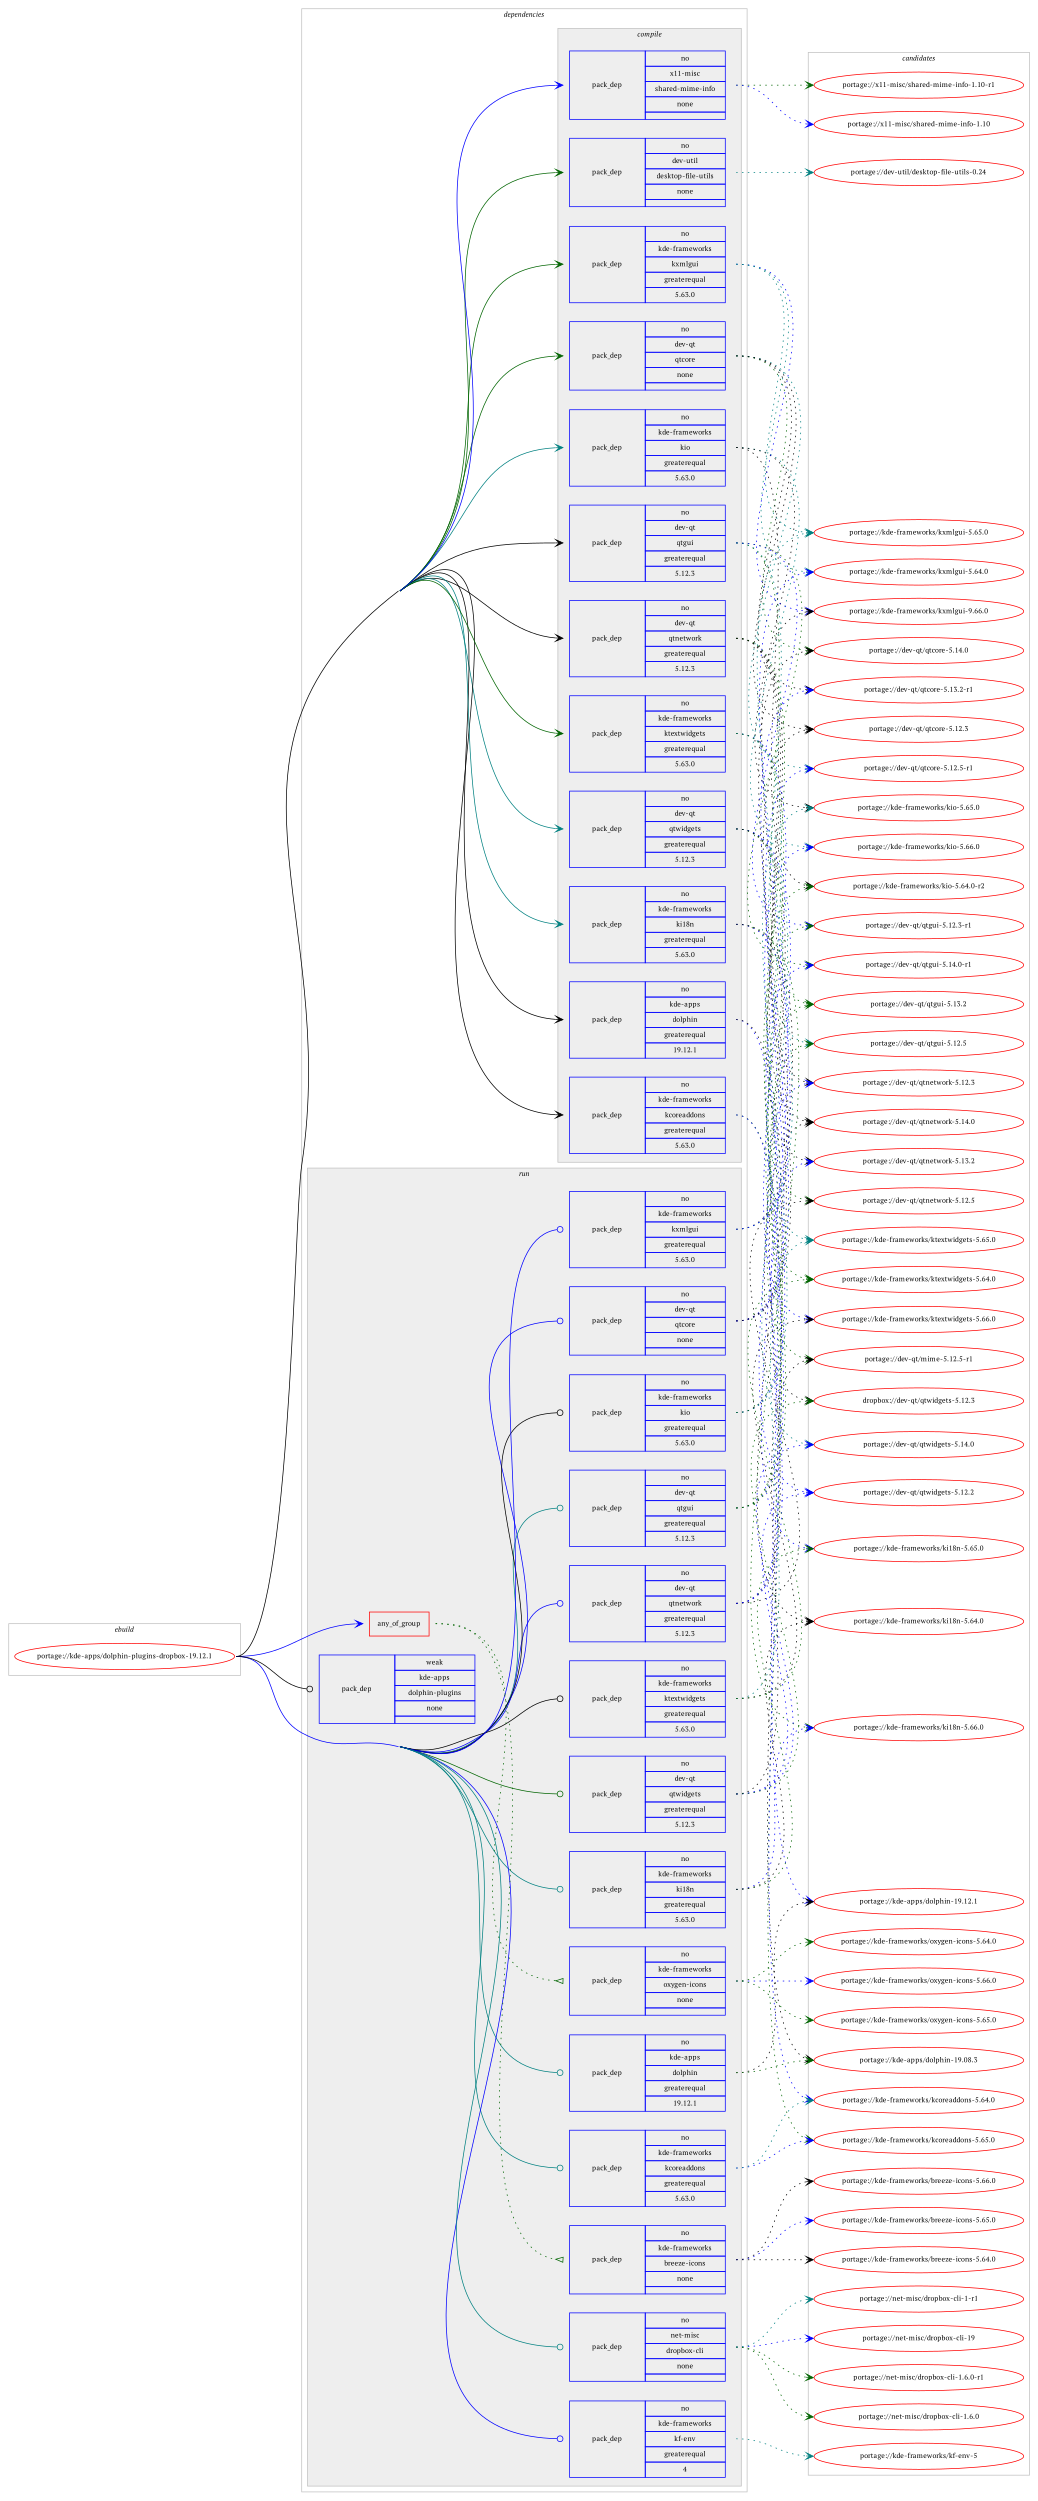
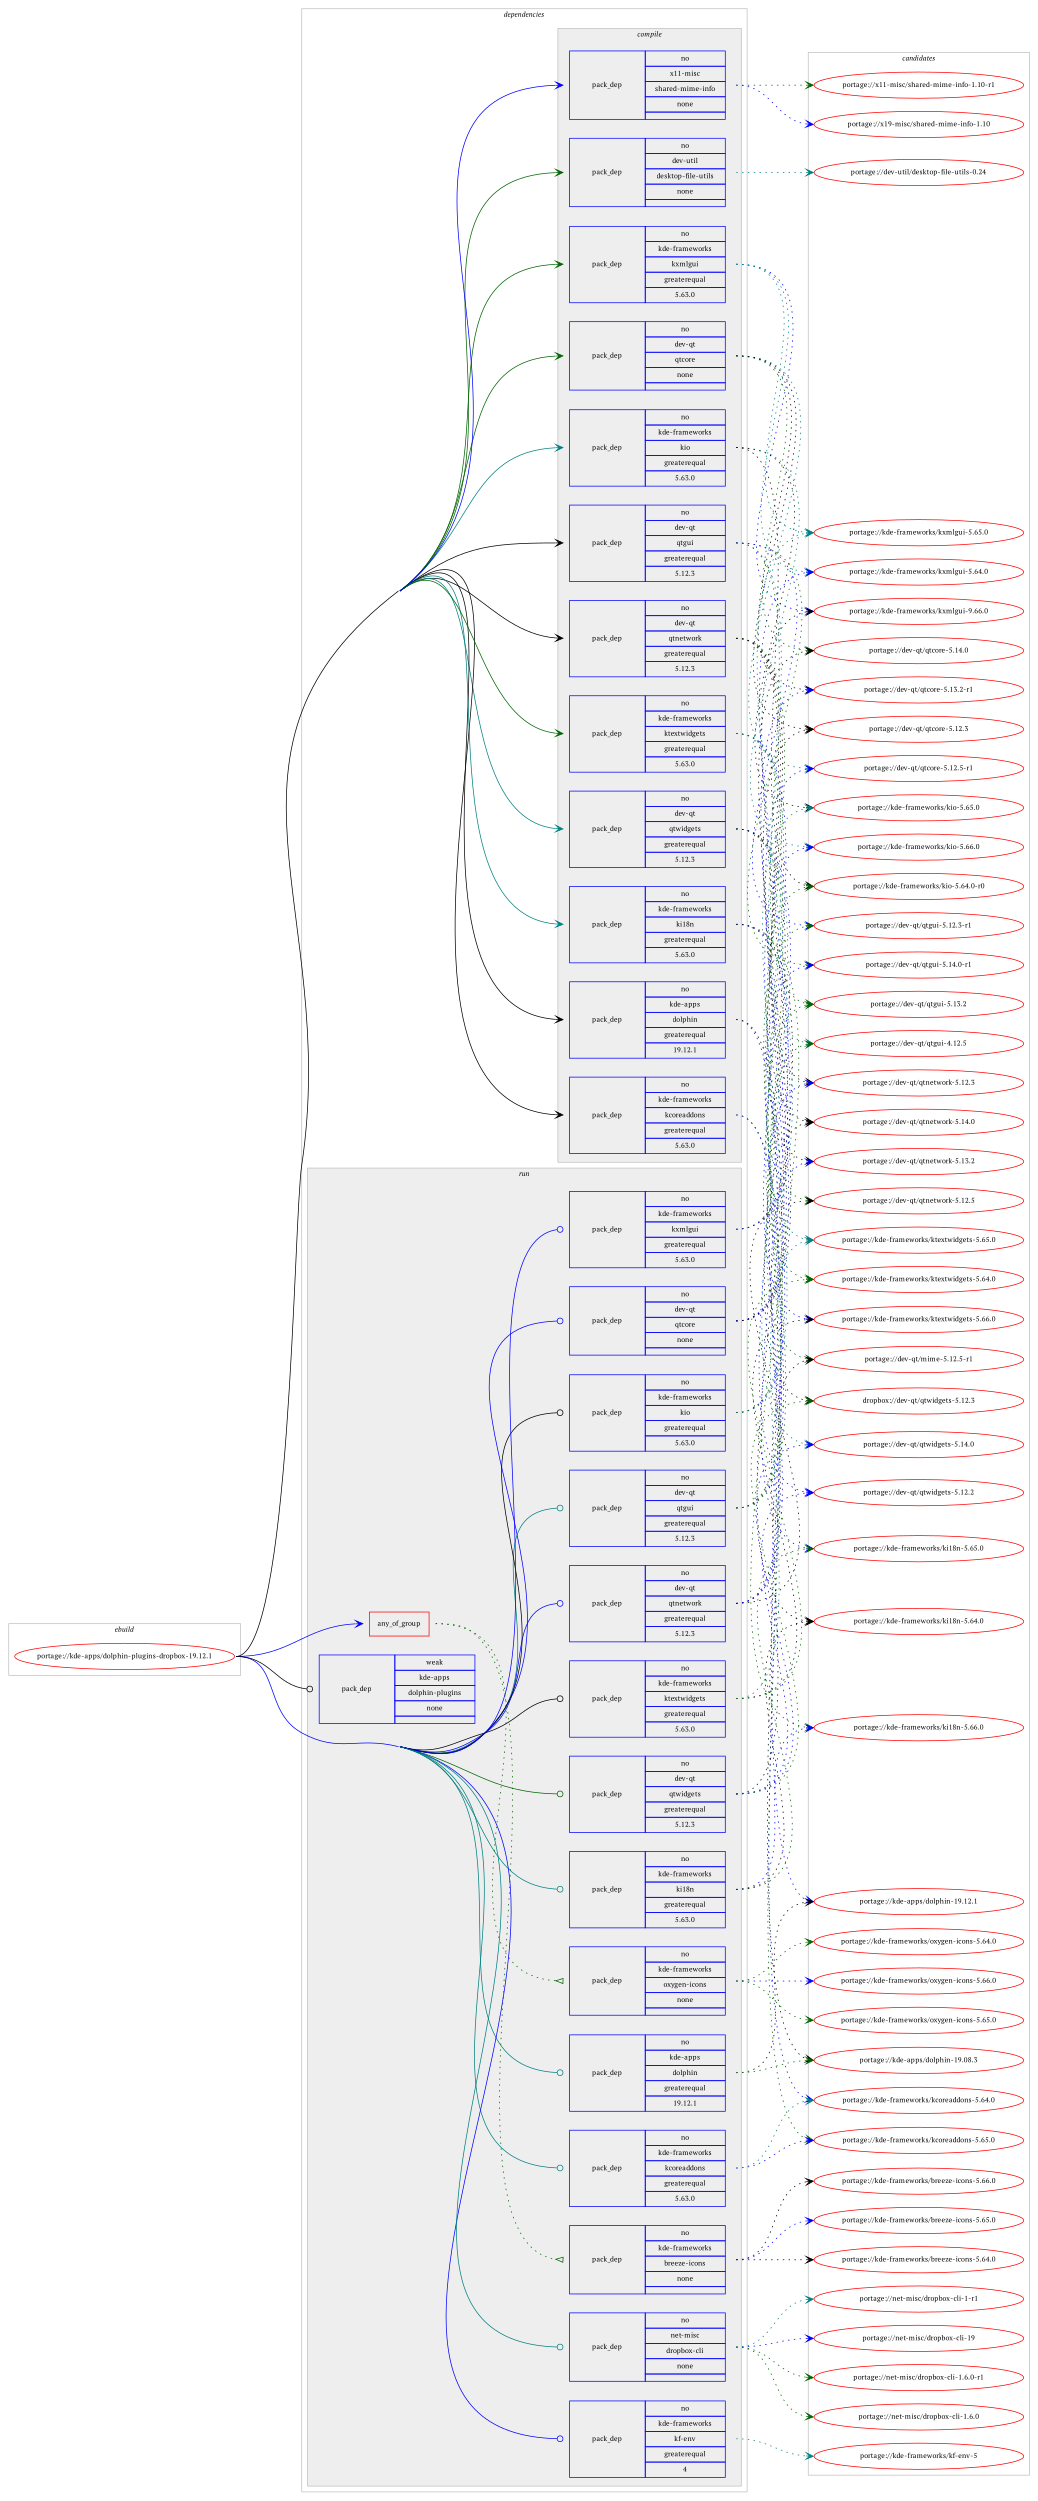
node "portage://x11-misc/shared-mime-info-1.10": label "portage://x11-misc/shared-mime-info-1.10" -> "portage://x19-misc/shared-mime-info-1.10"
node "portage://kde-frameworks/kio-5.64.0-r2": label "portage://kde-frameworks/kio-5.64.0-r2" -> "portage://kde-frameworks/kio-5.64.0-r0"
node "portage://dev-qt/qtgui-5.12.5": label "portage://dev-qt/qtgui-5.12.5" -> "portage://dev-qt/qtgui-4.12.5"
